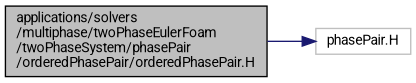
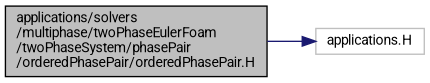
node "phasePair.H": label "phasePair.H" -> "applications.H"
